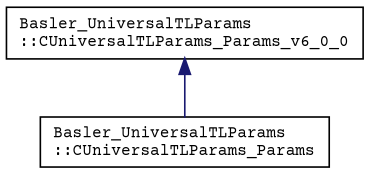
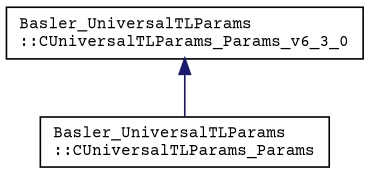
node "Basler_UniversalTLParams ::CUniversalTLParams_Params_v6_0_0": label "Basler_UniversalTLParams ::CUniversalTLParams_Params_v6_0_0" -> "Basler_UniversalTLParams ::CUniversalTLParams_Params_v6_3_0"
